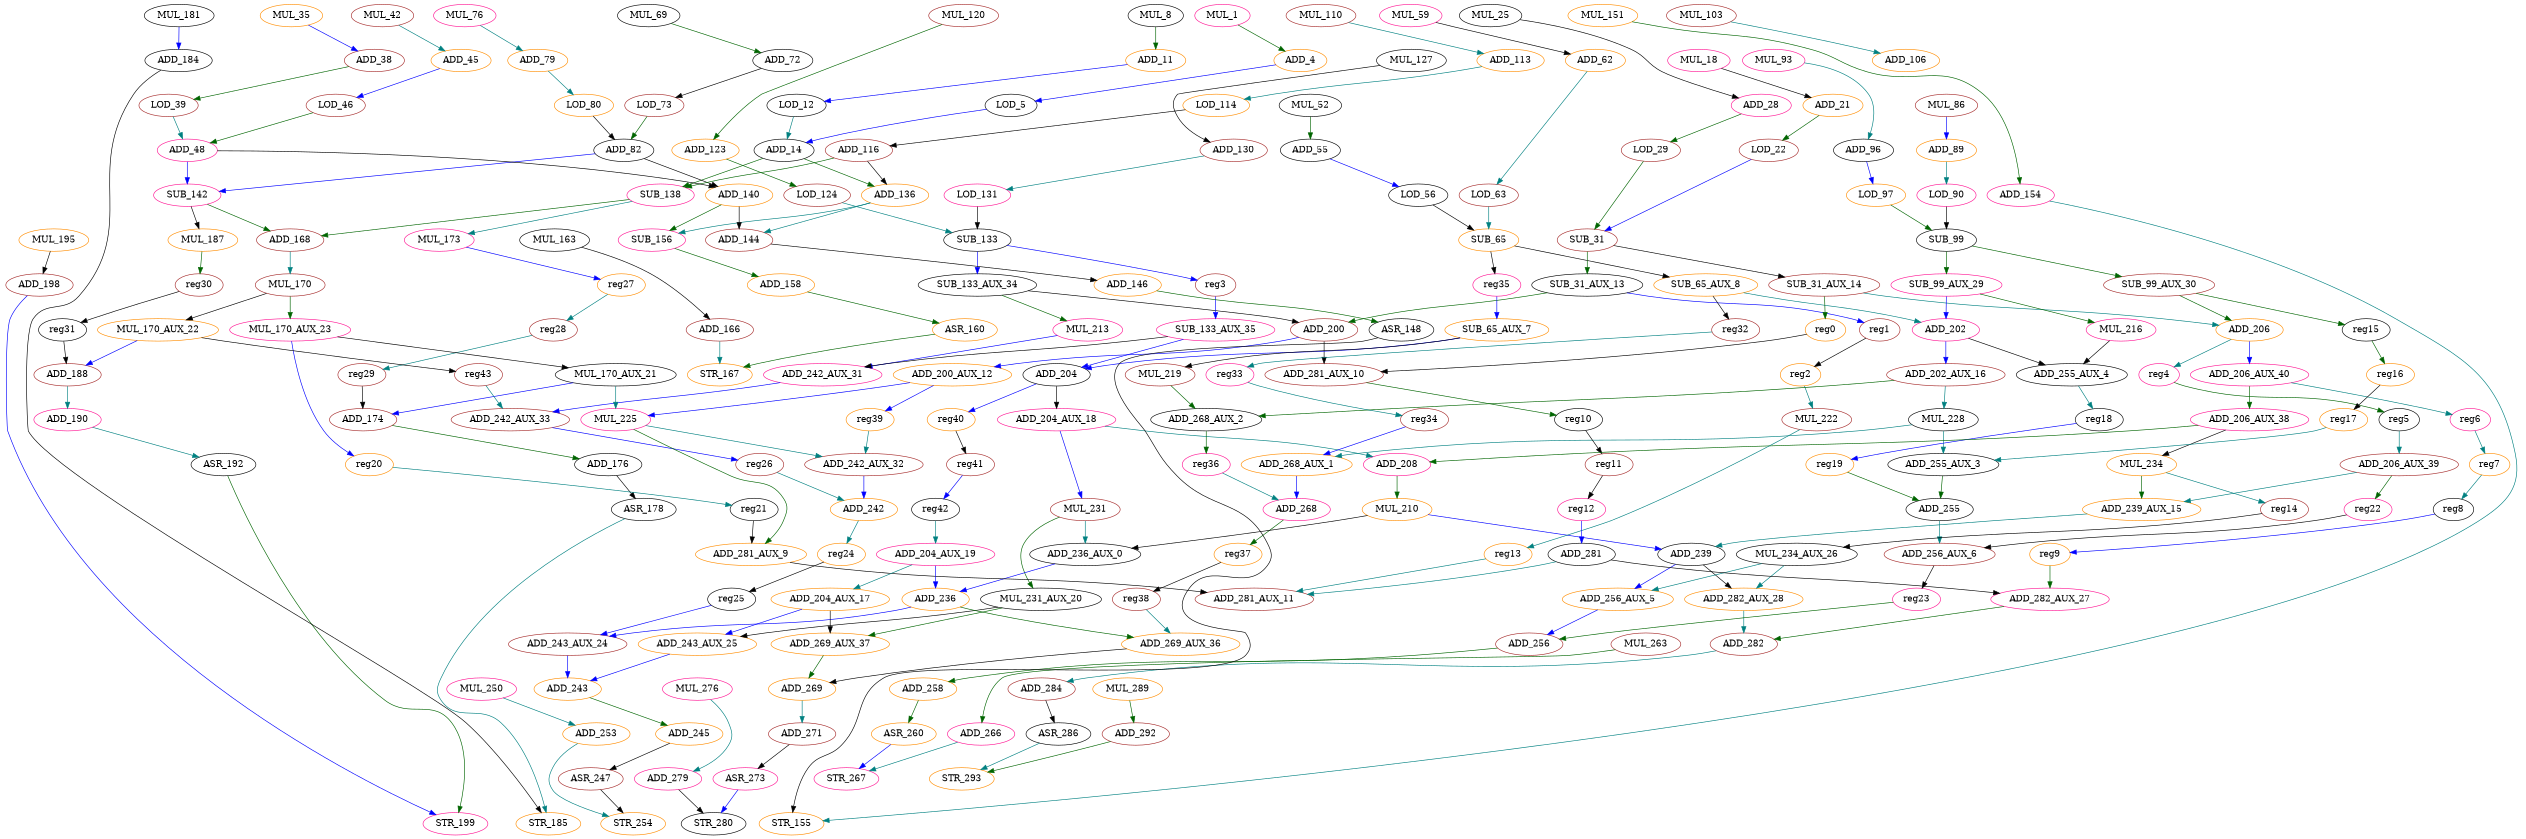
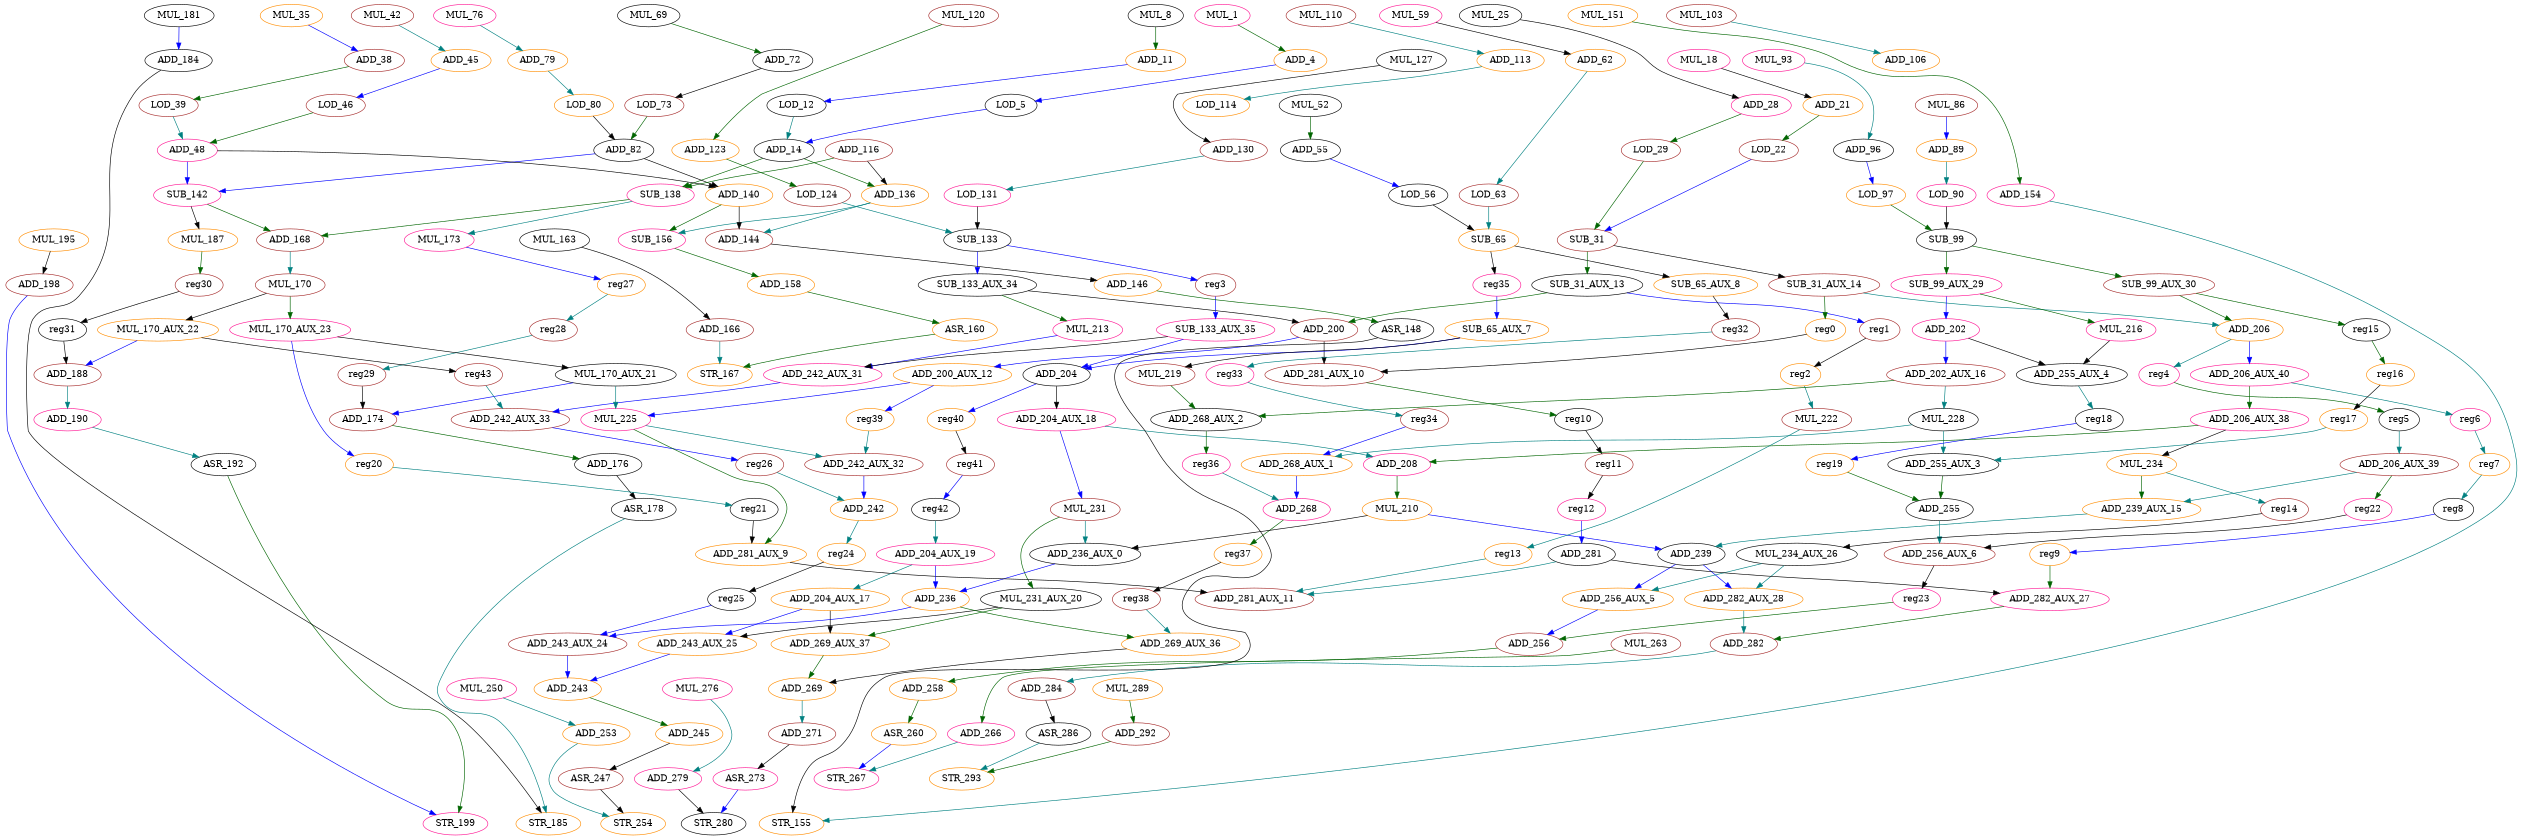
edge "LOD_114" -> "ADD_116": removed
edge "SUB_65_AUX_8" -> "ADD_202": removed
edge "ADD_239" -> "ADD_282_AUX_28": color black -> blue
